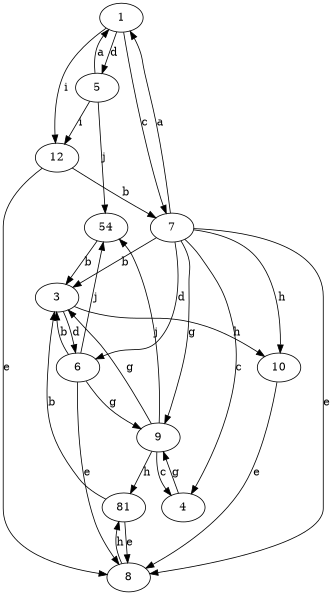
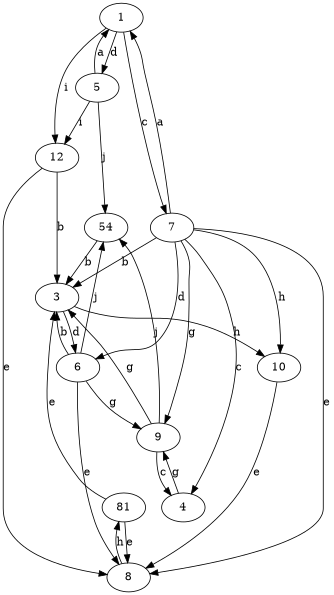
edge "12" -> "7": now "12" -> "3"
edge "81" -> "3": label "b" -> "e"
edge "9" -> "81": removed, label "h"
